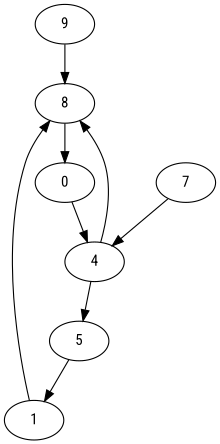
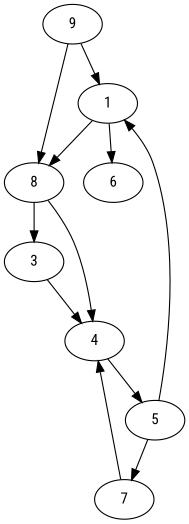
edge "9" -> "1": added
node "0": label "0" -> "3"
node "6": added
edge "4" -> "8": reversed
edge "5" -> "7": added
